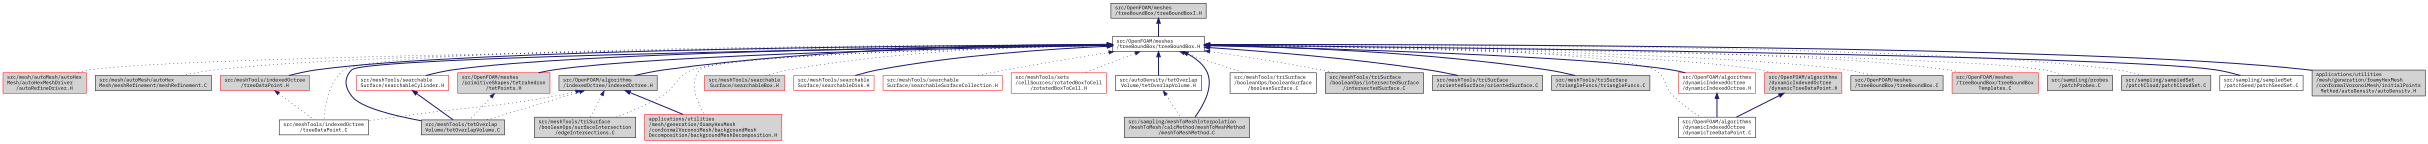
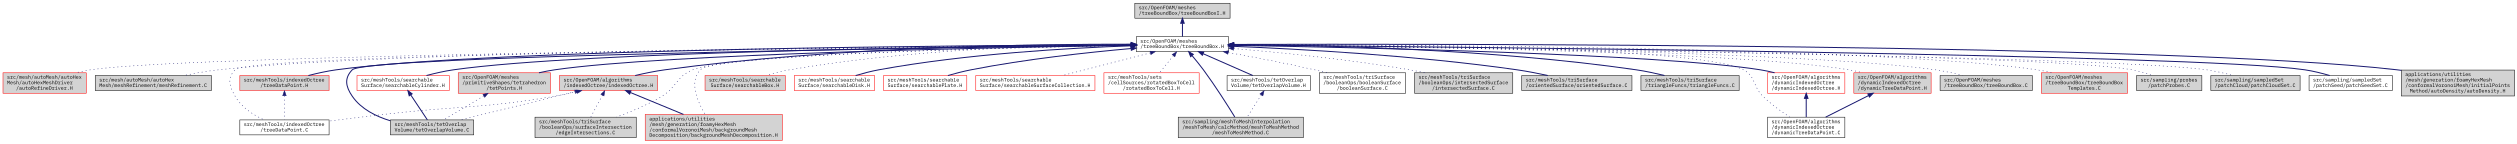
node "src/OpenFOAM/algorithms /indexedOctree/indexedOctree.H": color black -> red
node "src/meshTools/searchable Surface/searchablePlate.H": added
node "src/autoDensity/tetOverlap Volume/tetOverlapVolume.H": label "src/autoDensity/tetOverlap Volume/tetOverlapVolume.H" -> "src/meshTools/tetOverlap Volume/tetOverlapVolume.H"
